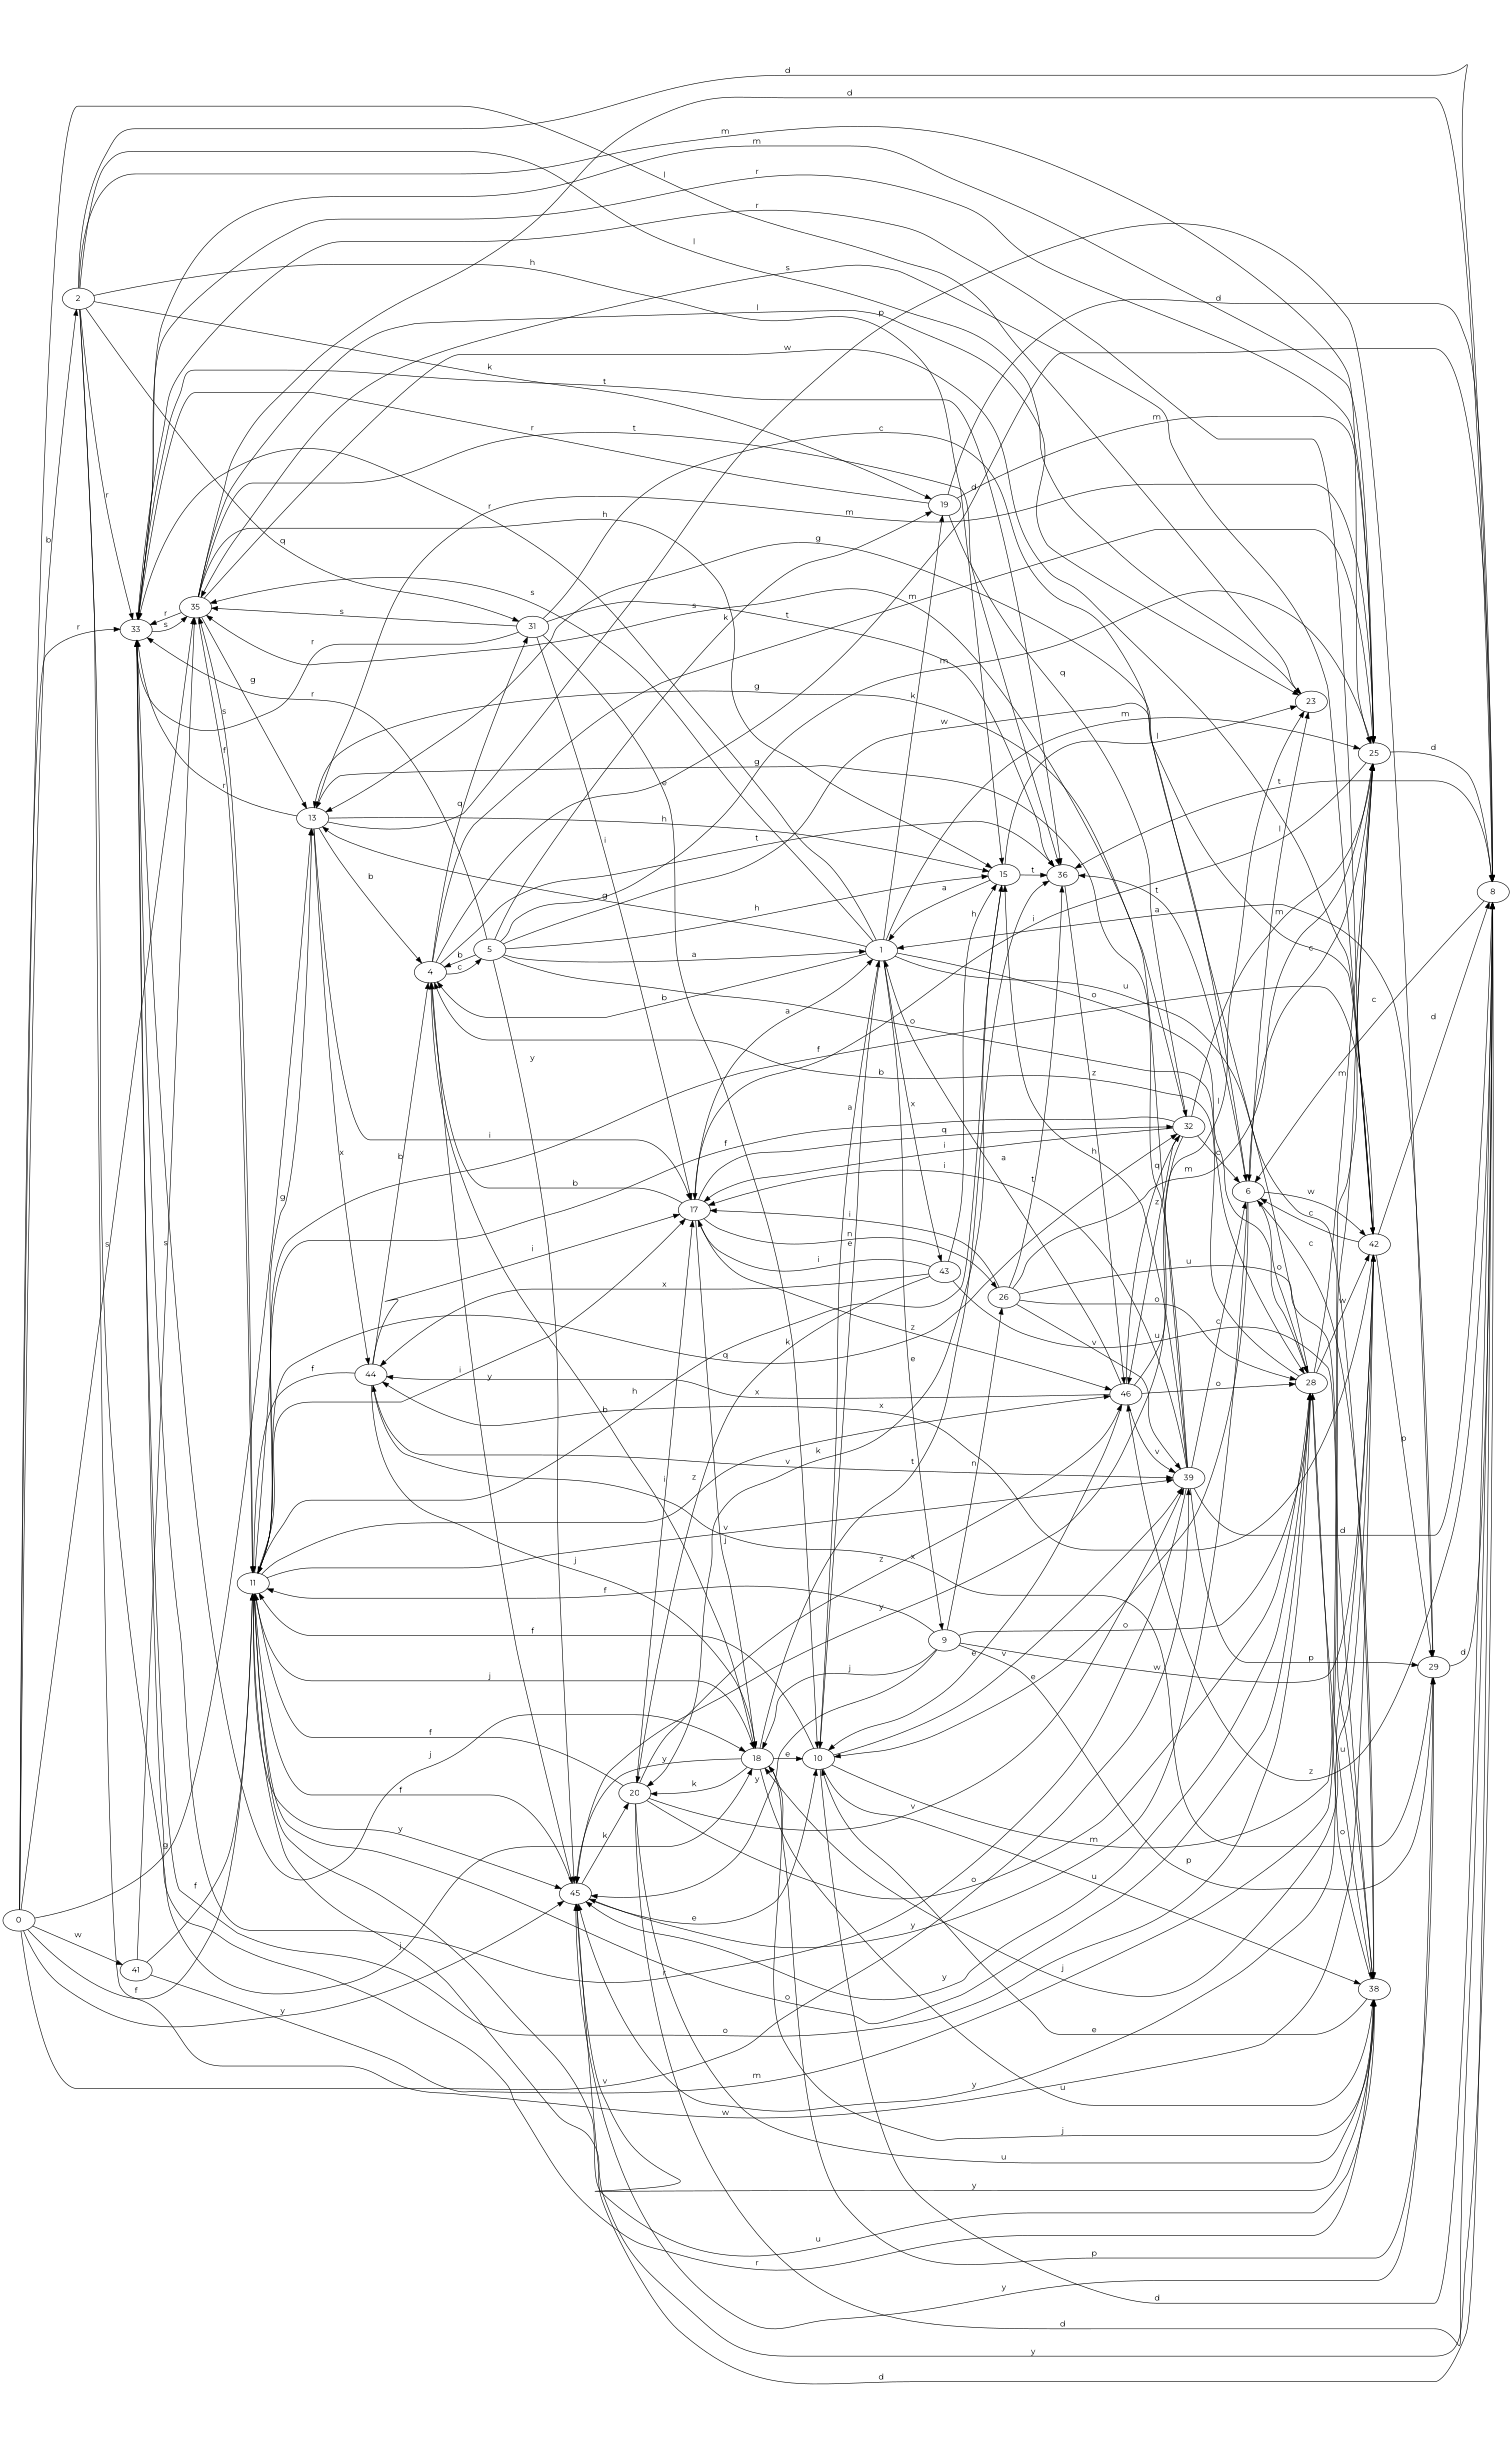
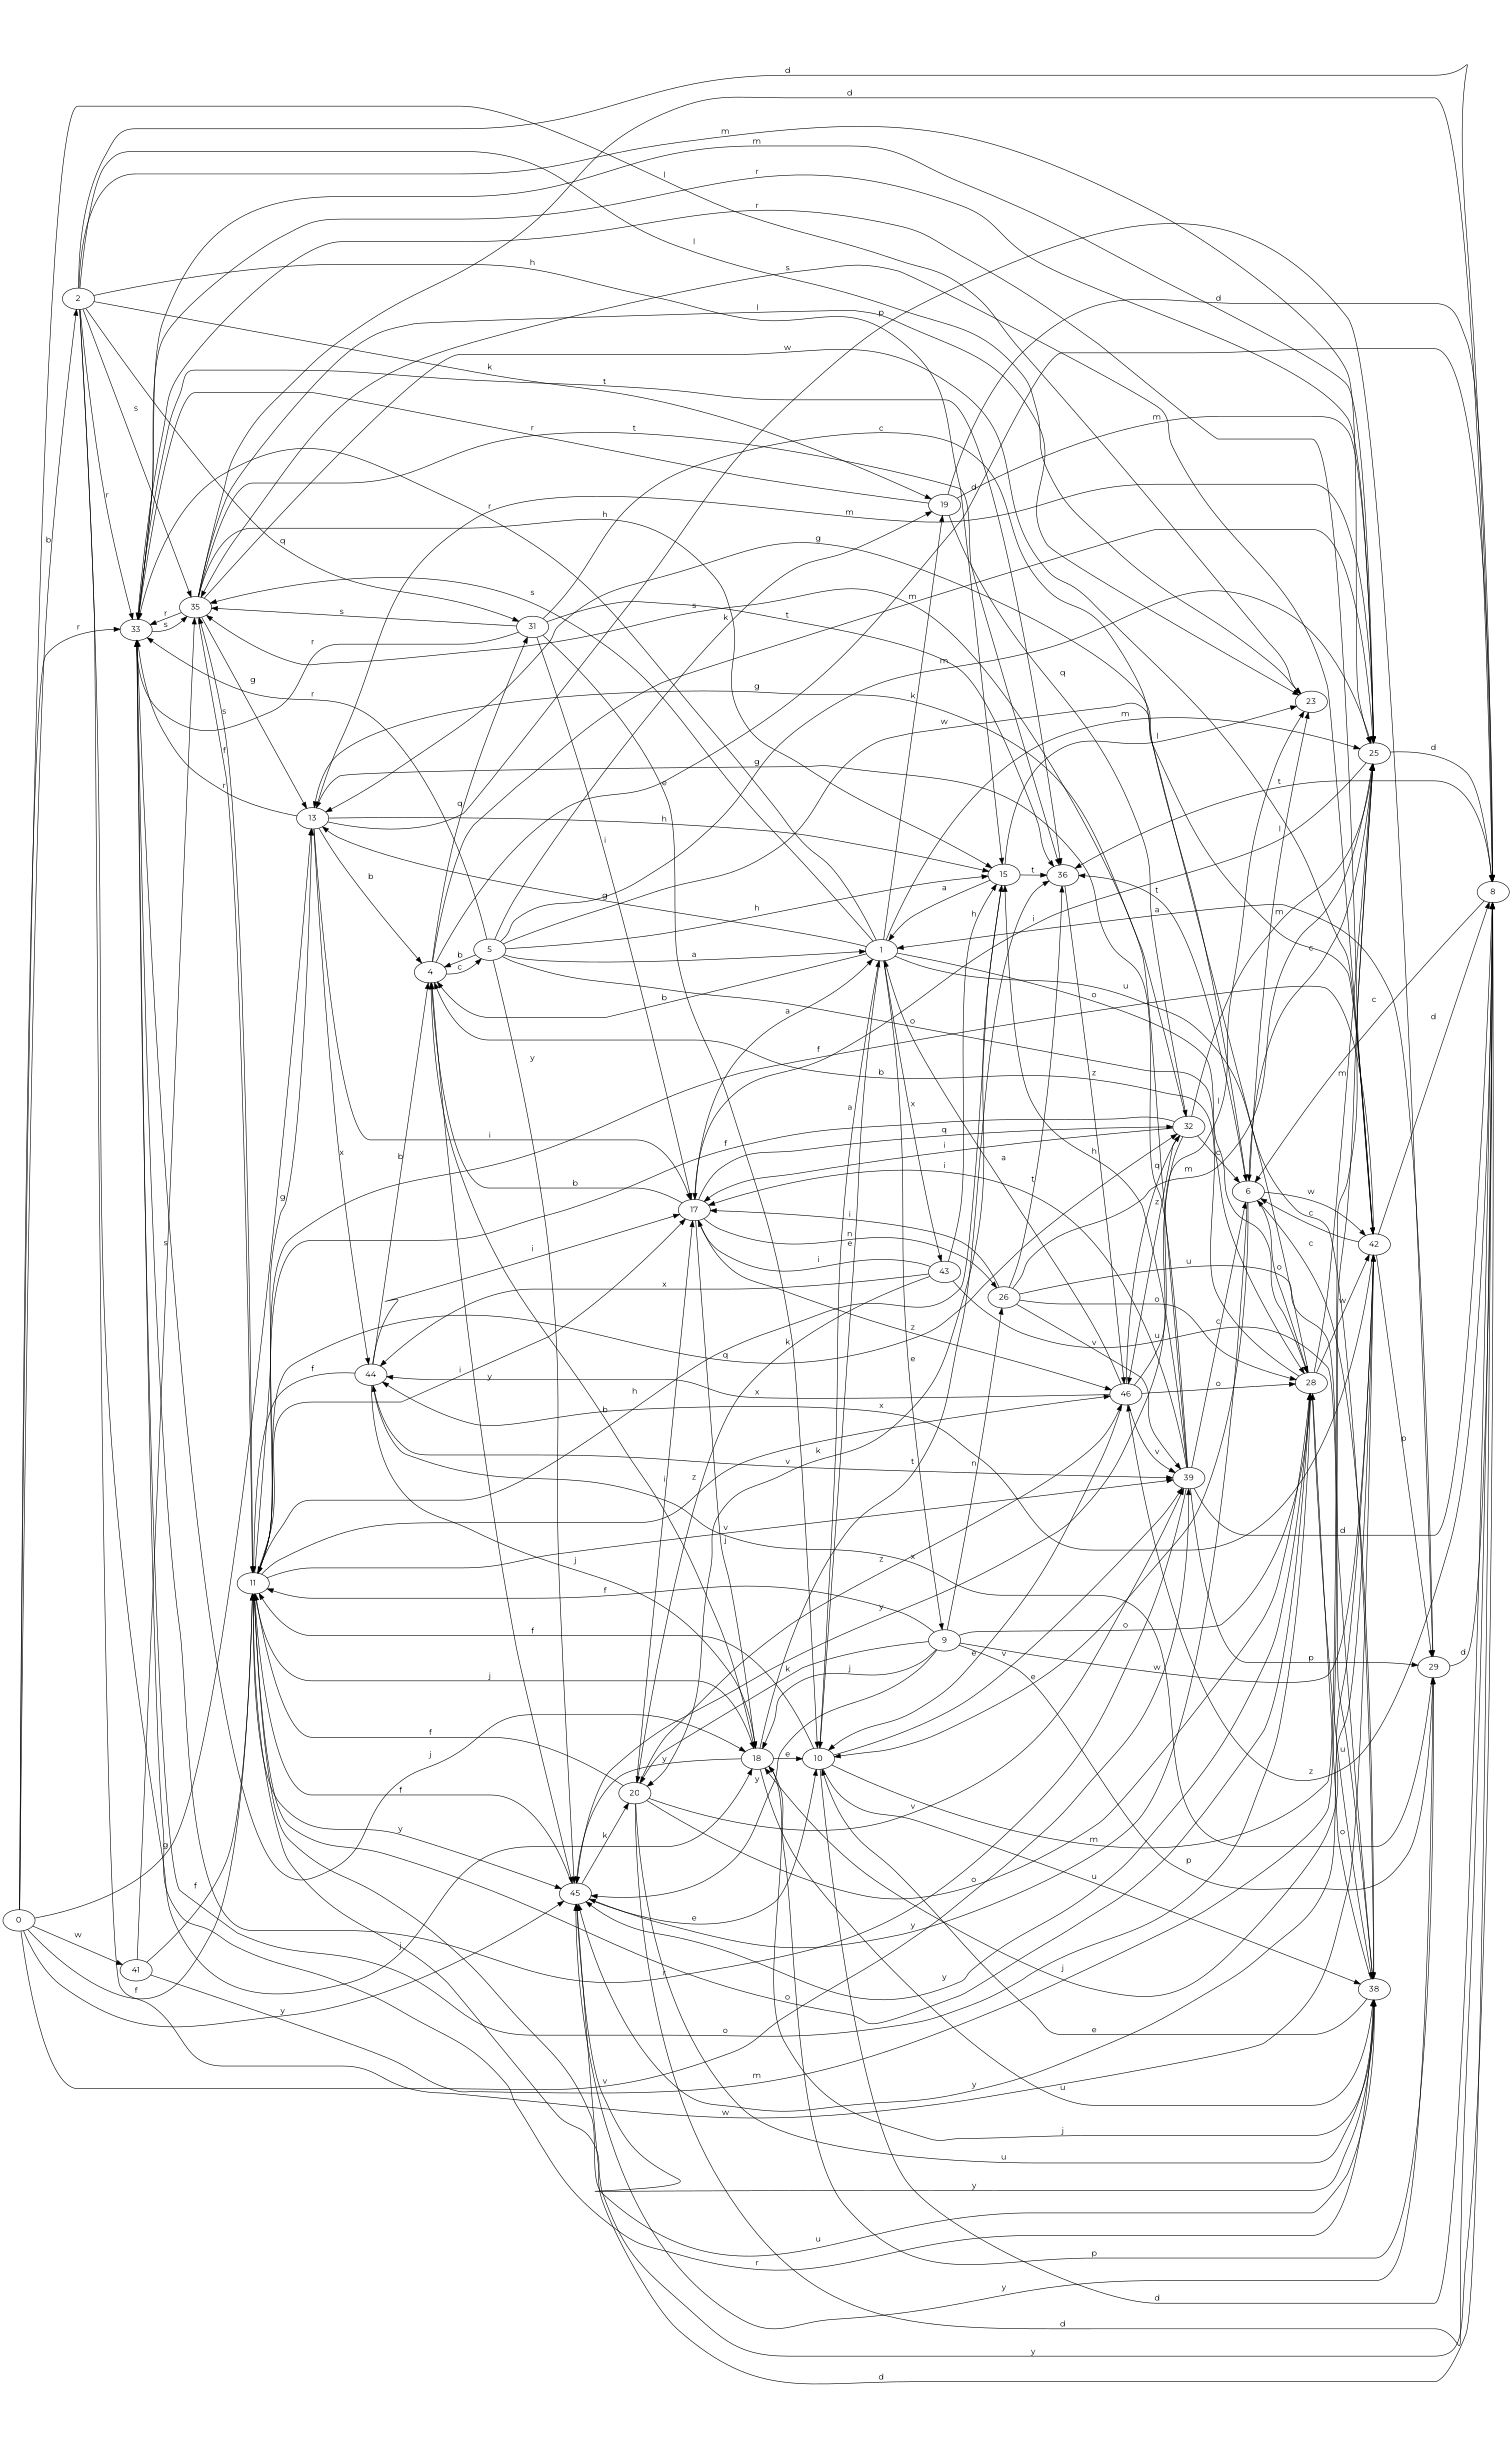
edge "4" -> "36": removed, label "t"
edge "0" -> "35": now "2" -> "35"
edge "18" -> "20": now "9" -> "20"
